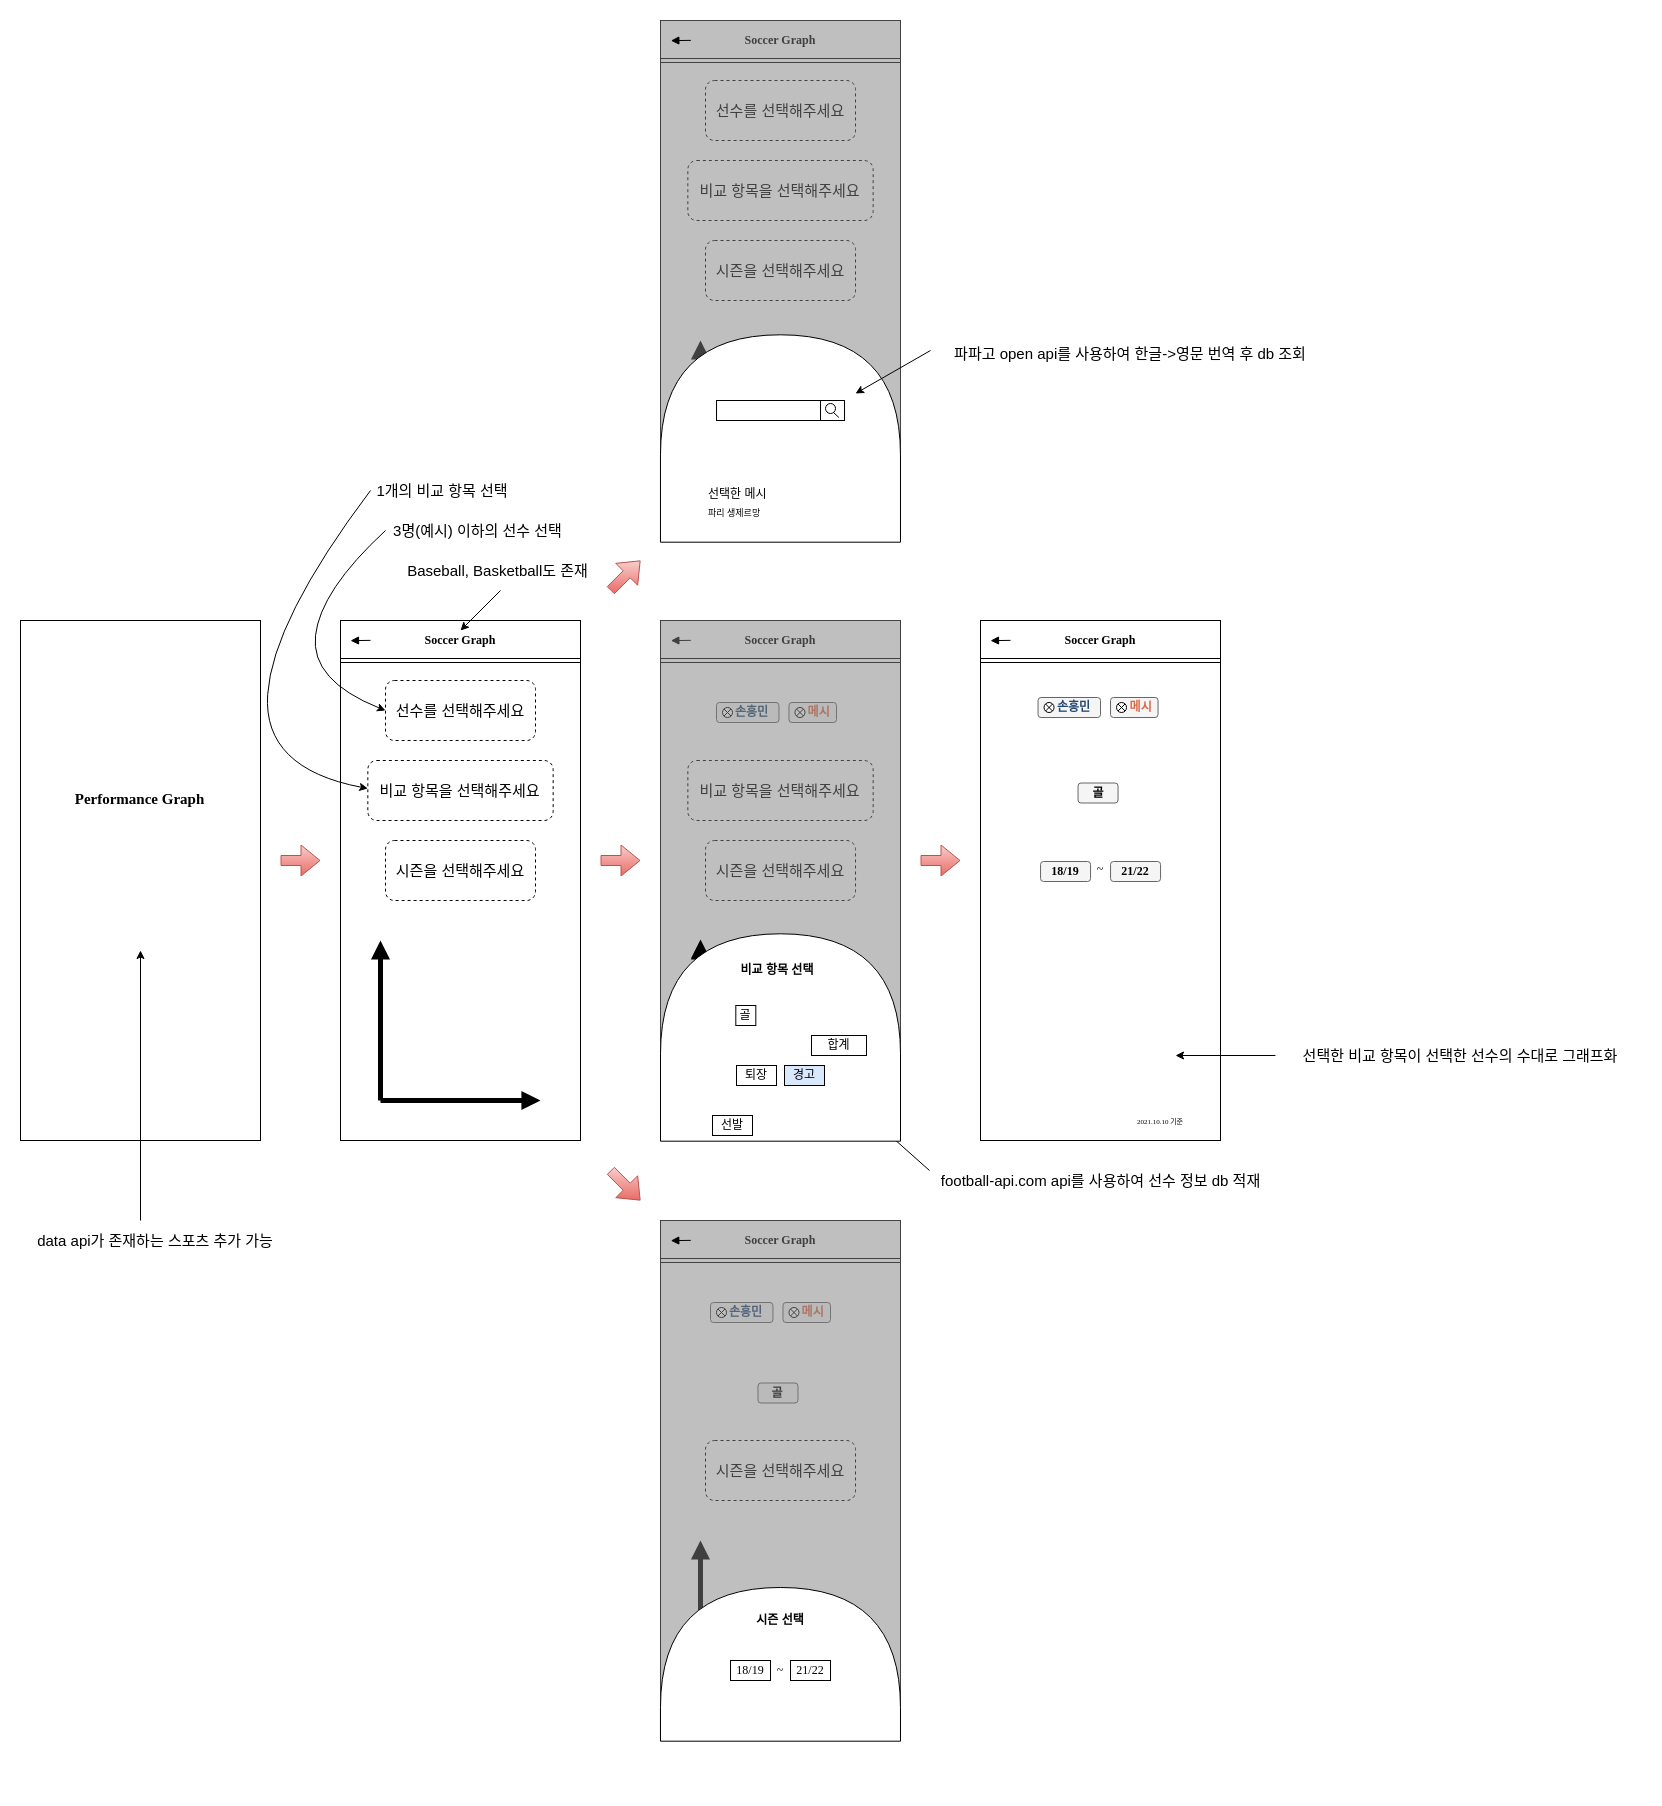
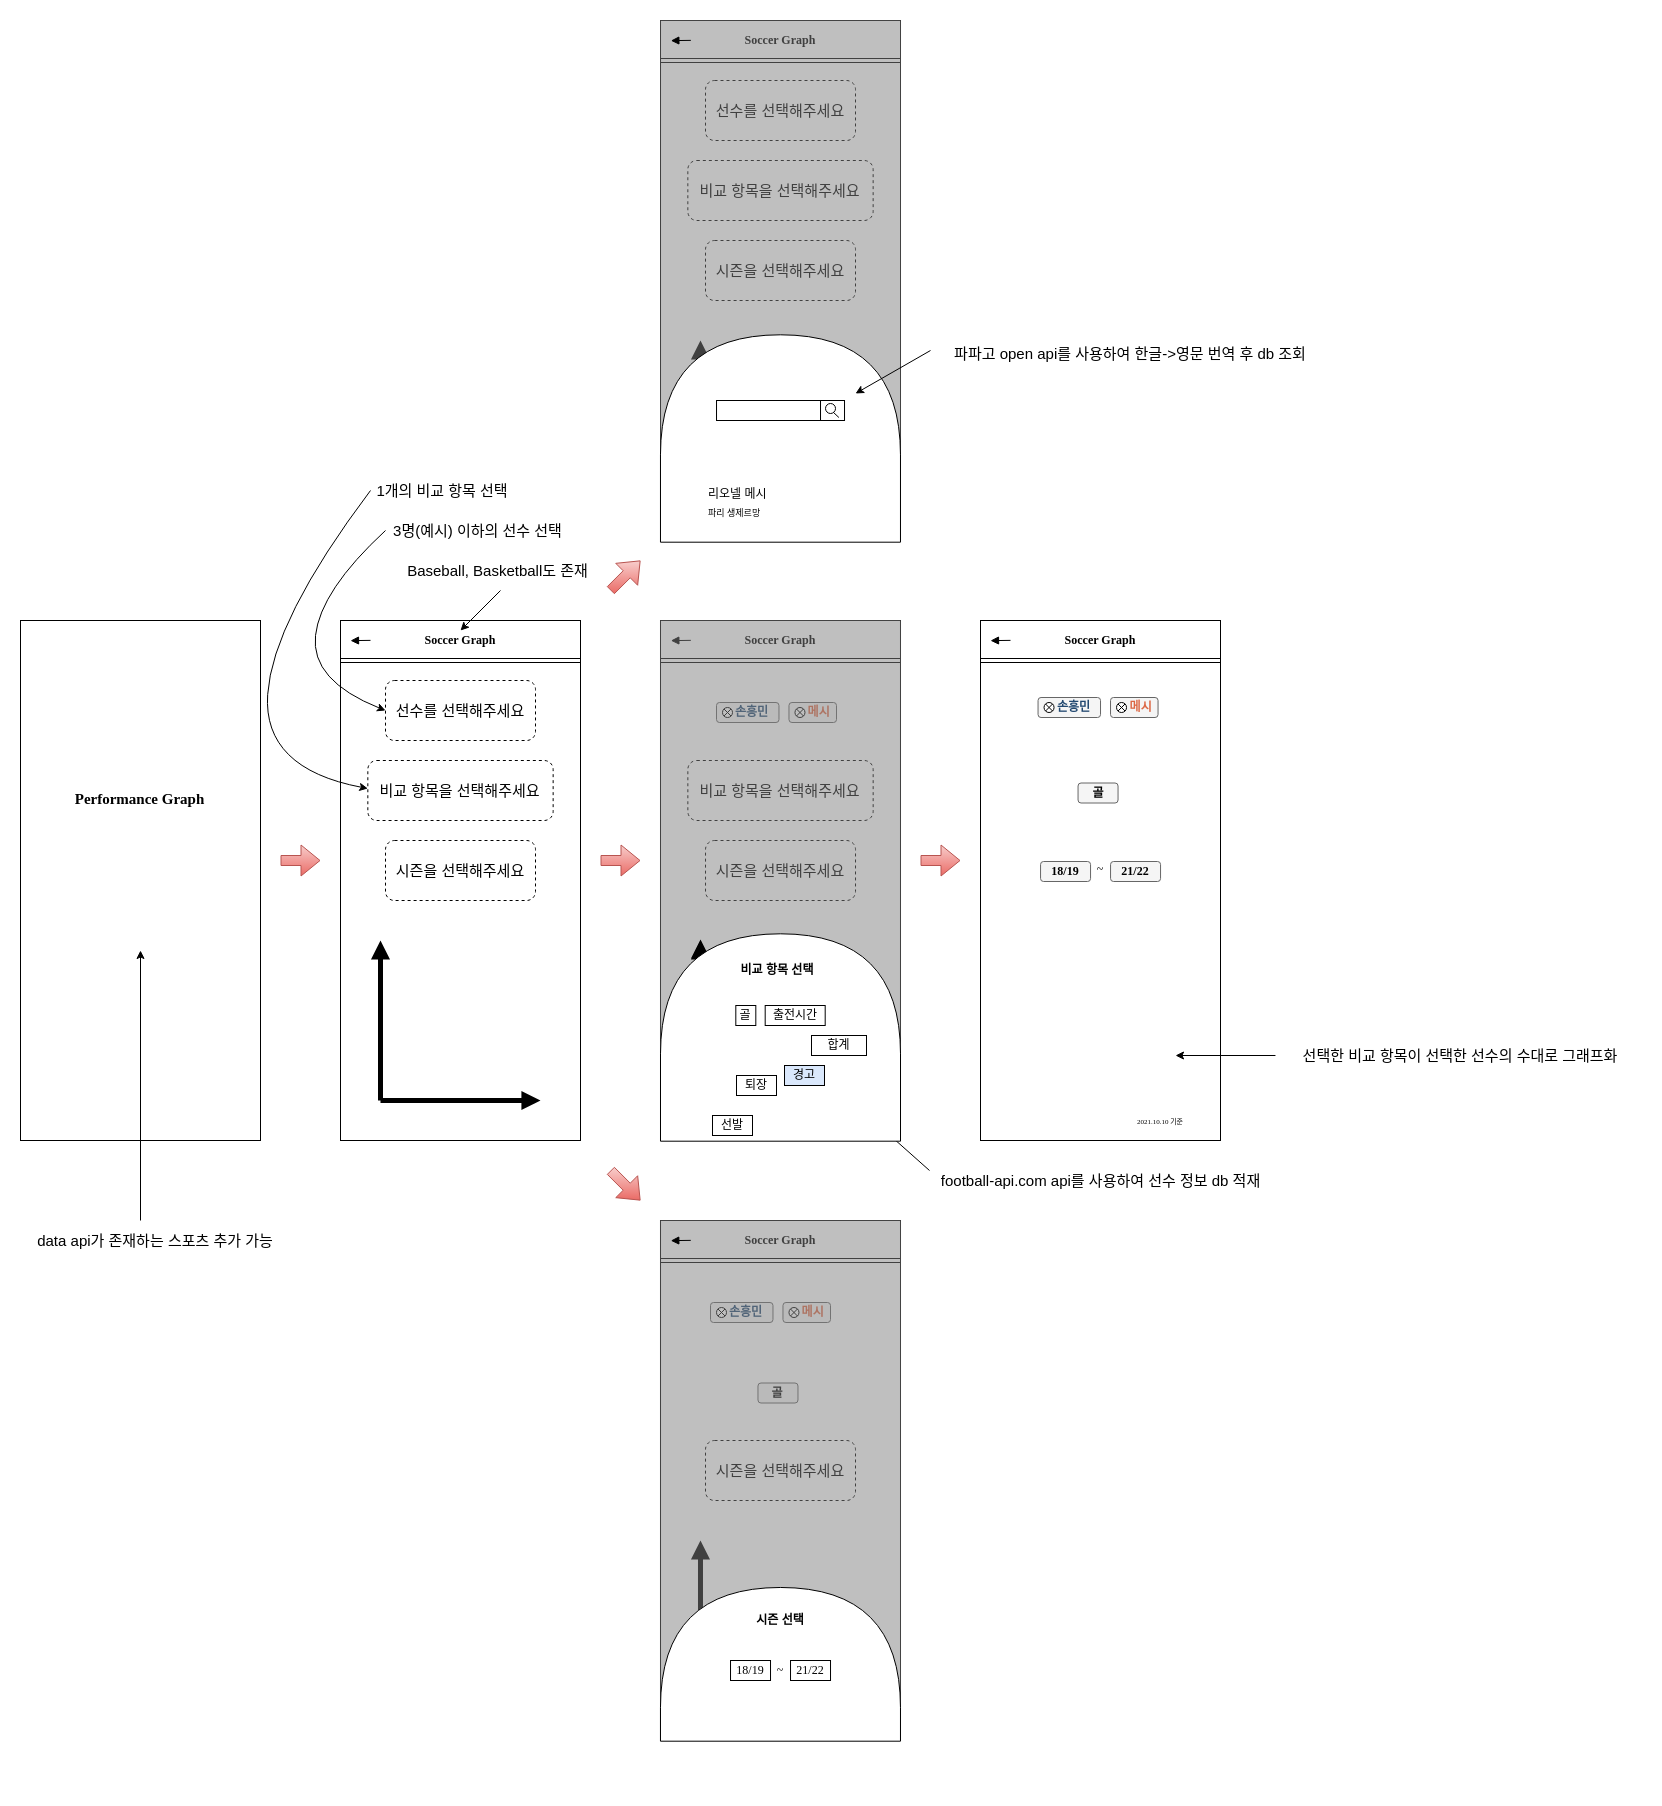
node "선택한 메시 파리 생제르망": label "선택한 메시 파리 생제르망" -> "리오넬 메시 파리 생제르망"
node "출전시간": added
node "퇴장": moved (757, 1076) -> (757, 1086)
